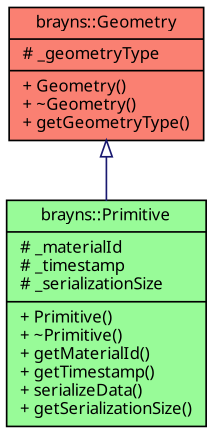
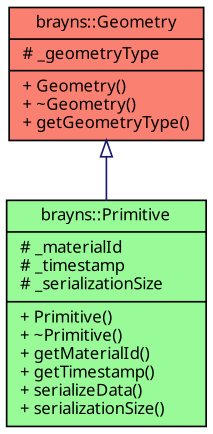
node "brayns::Primitive": text "+ getSerializationSize()" -> "+ serializationSize()"
